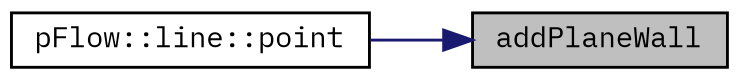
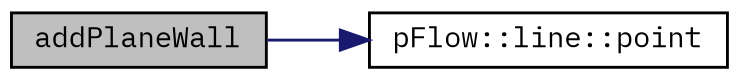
edge "pFlow::line::point" -> "addPlaneWall": reversed
